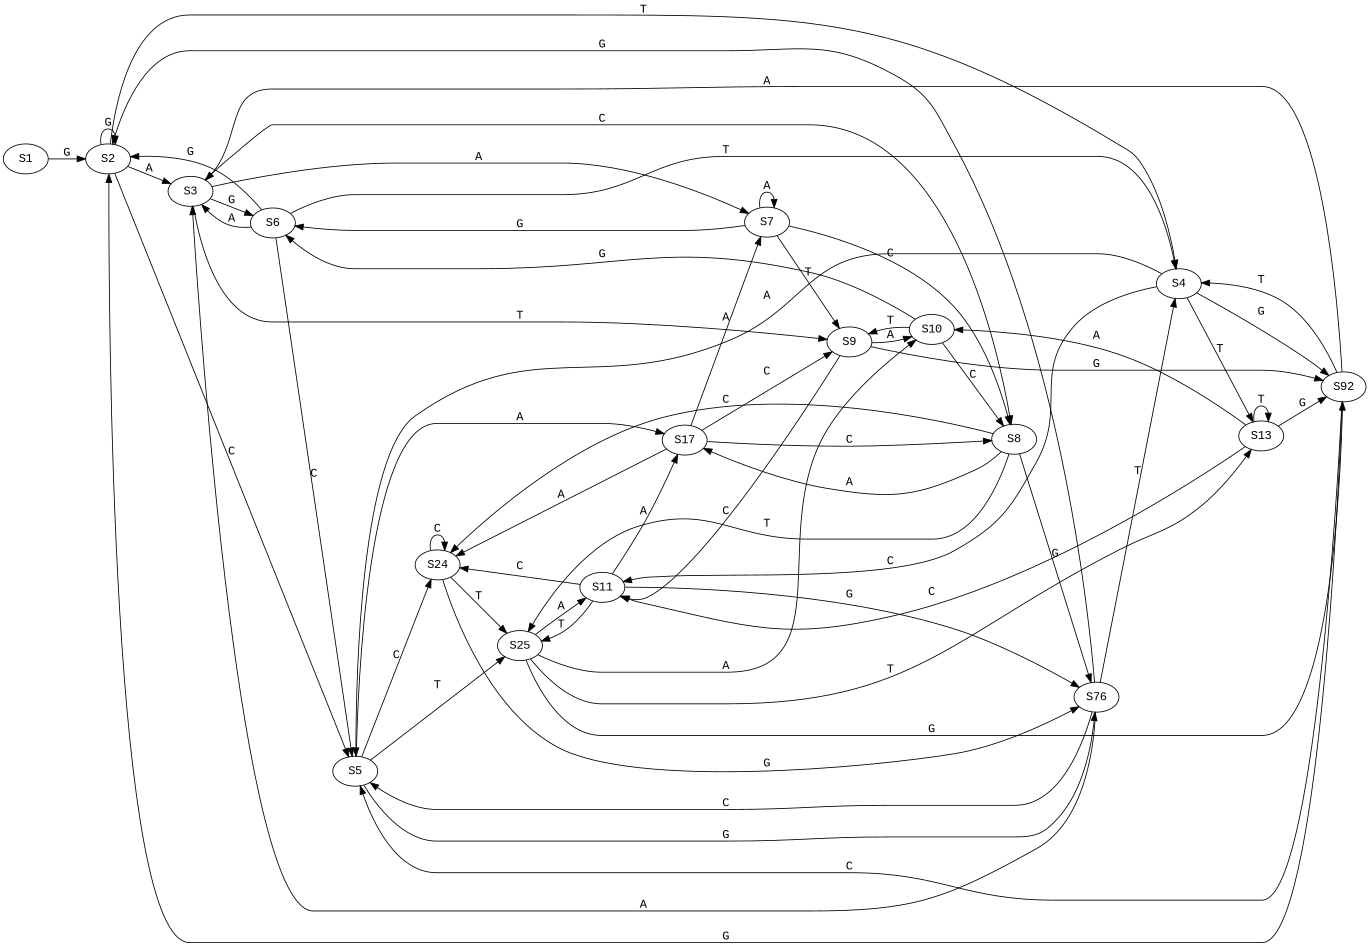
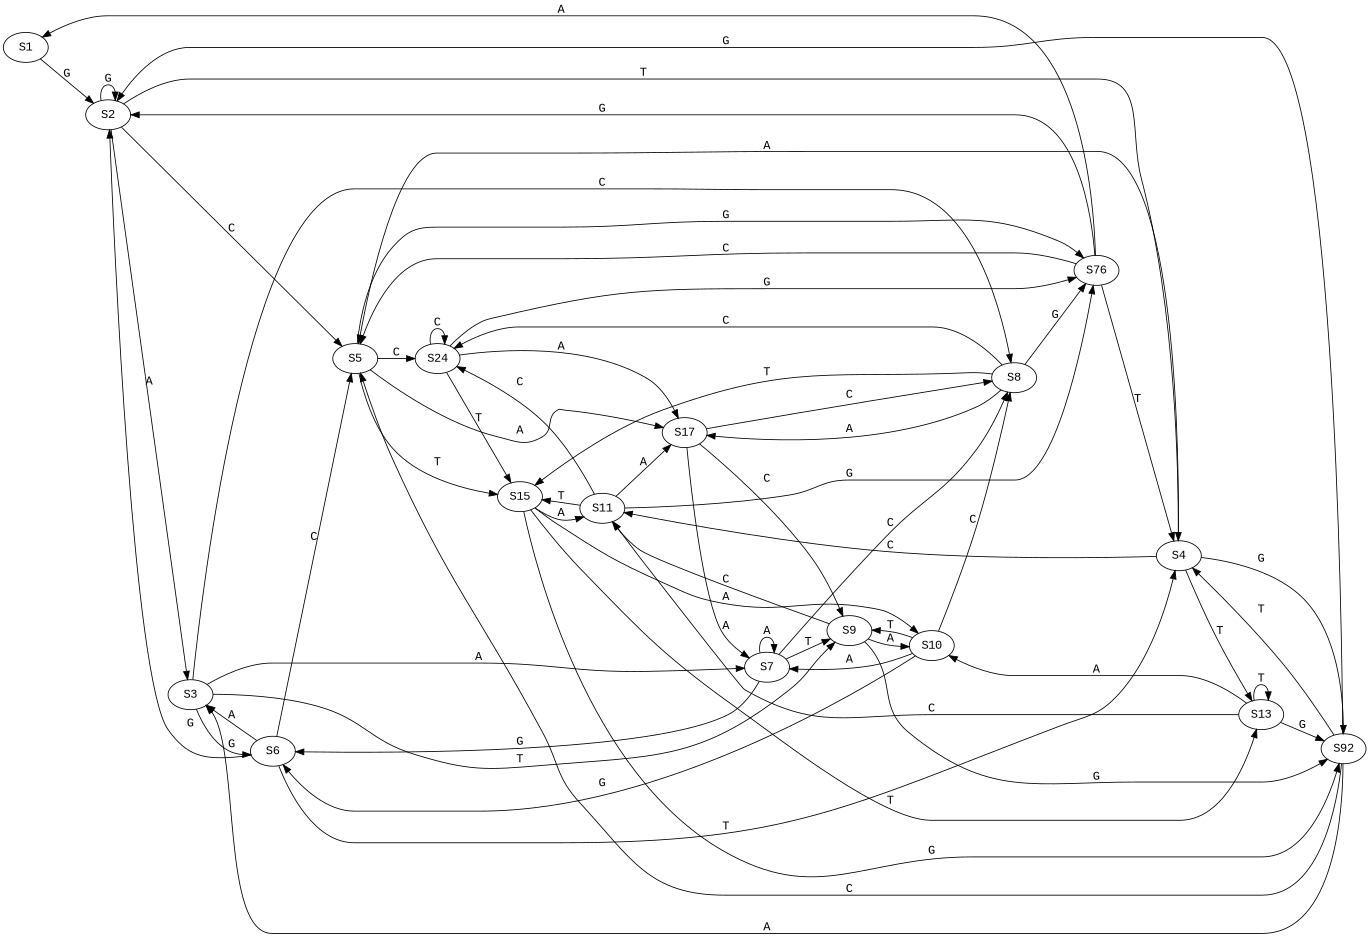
edge "S17" -> "S24": reversed
node "S25": label "S25" -> "S15"
edge "S10" -> "S7": added, label "A"
edge "S76" -> "S3": now "S76" -> "S1"
